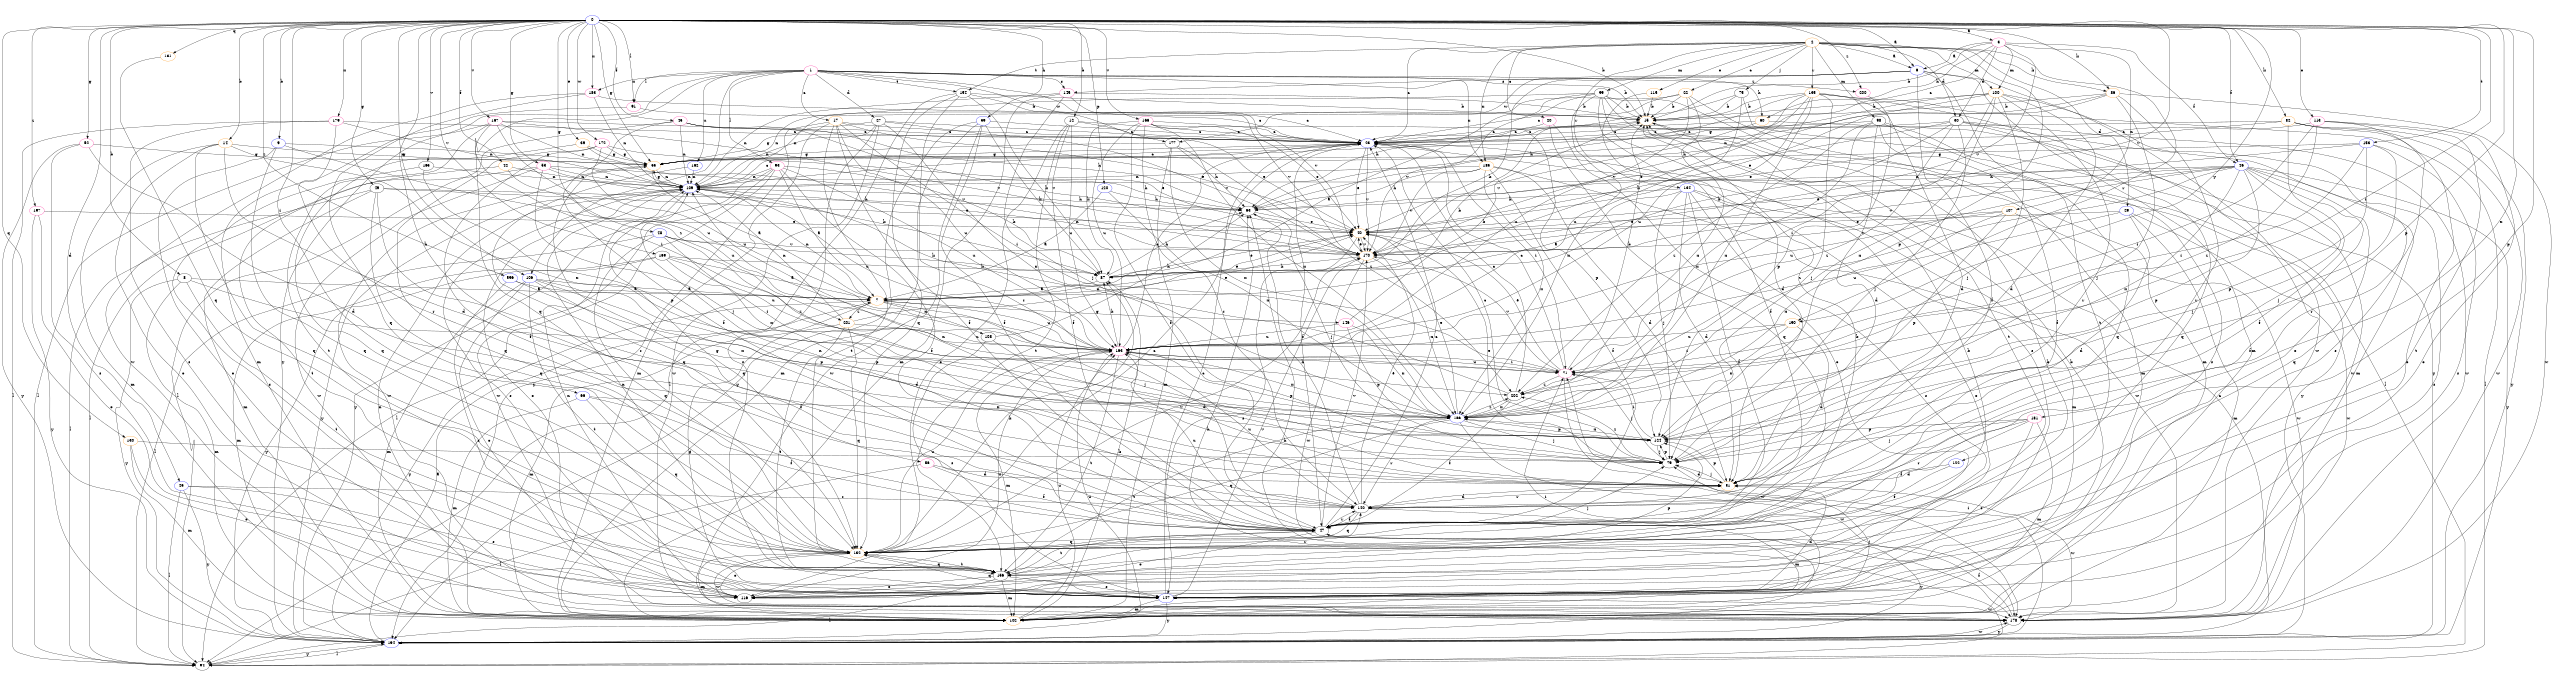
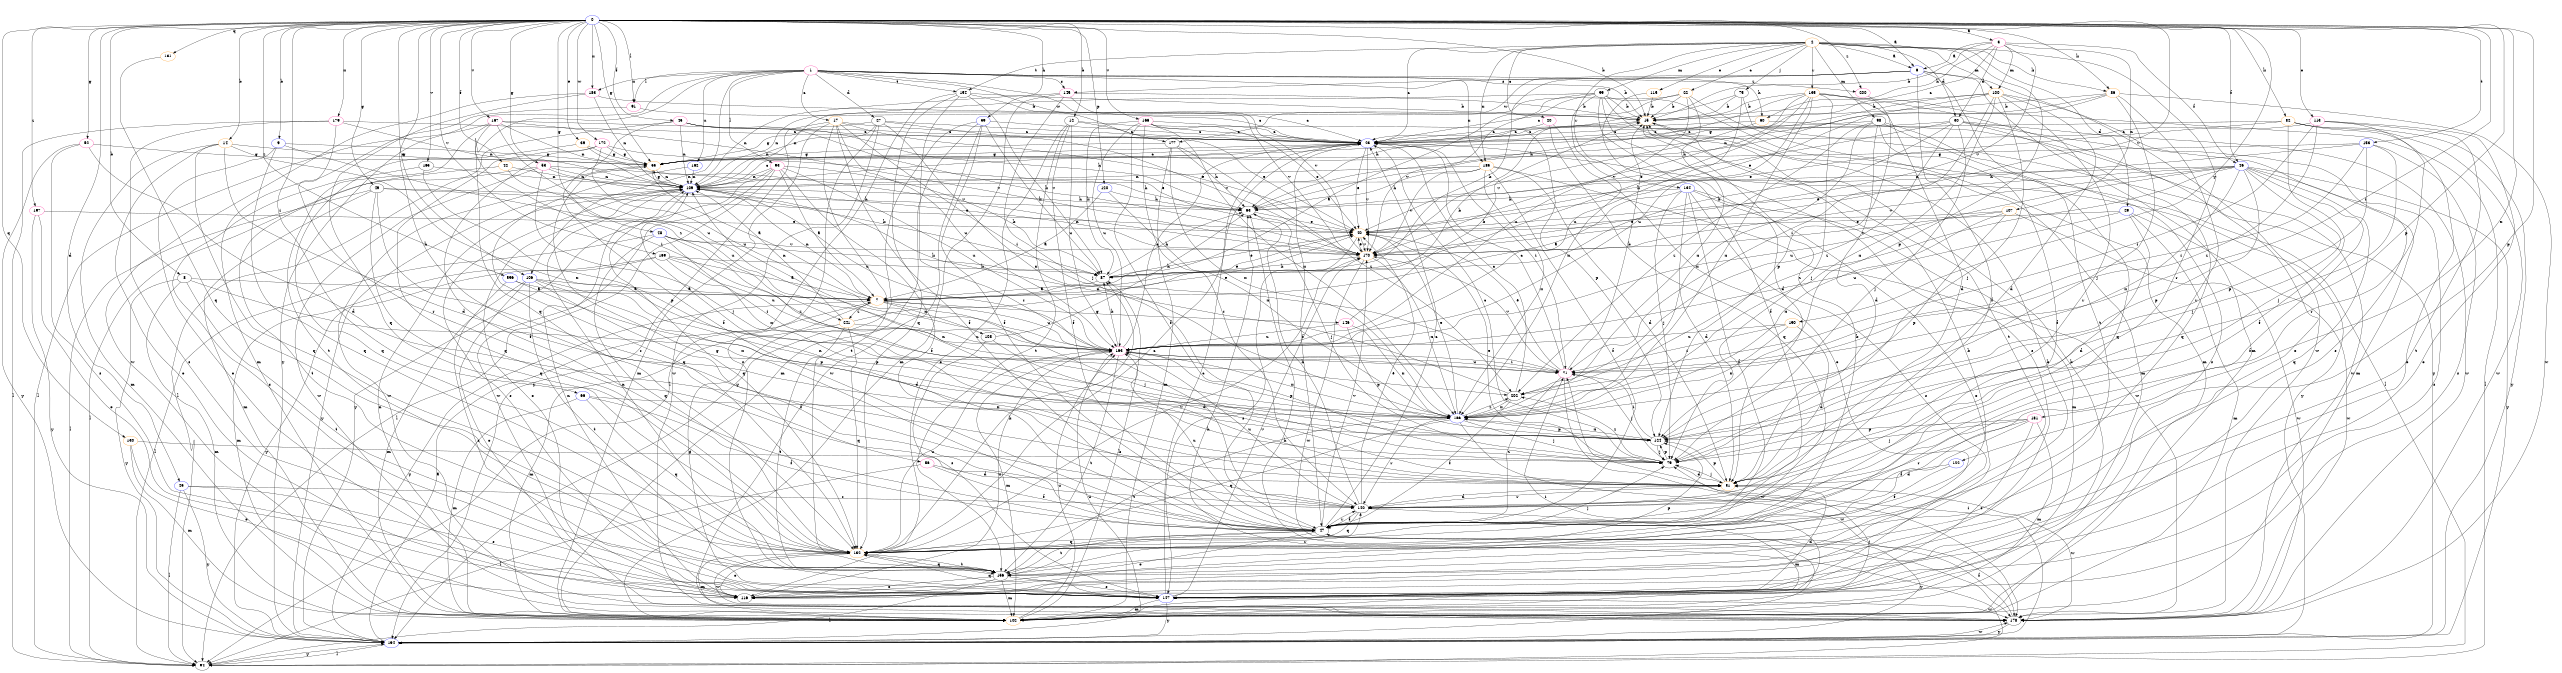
edge "2" -> "190": now "2" -> "140"
node "201": label "201" -> "241"
edge "71" -> "202": now "71" -> "47"
edge "194" -> "23": removed, label "c"
